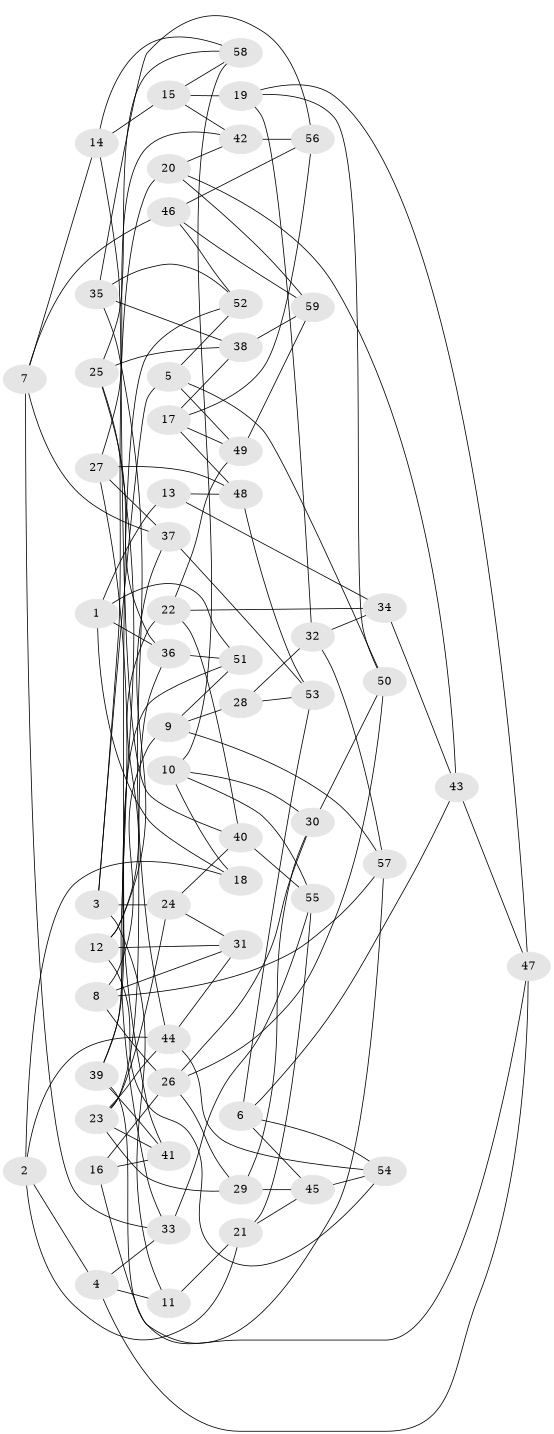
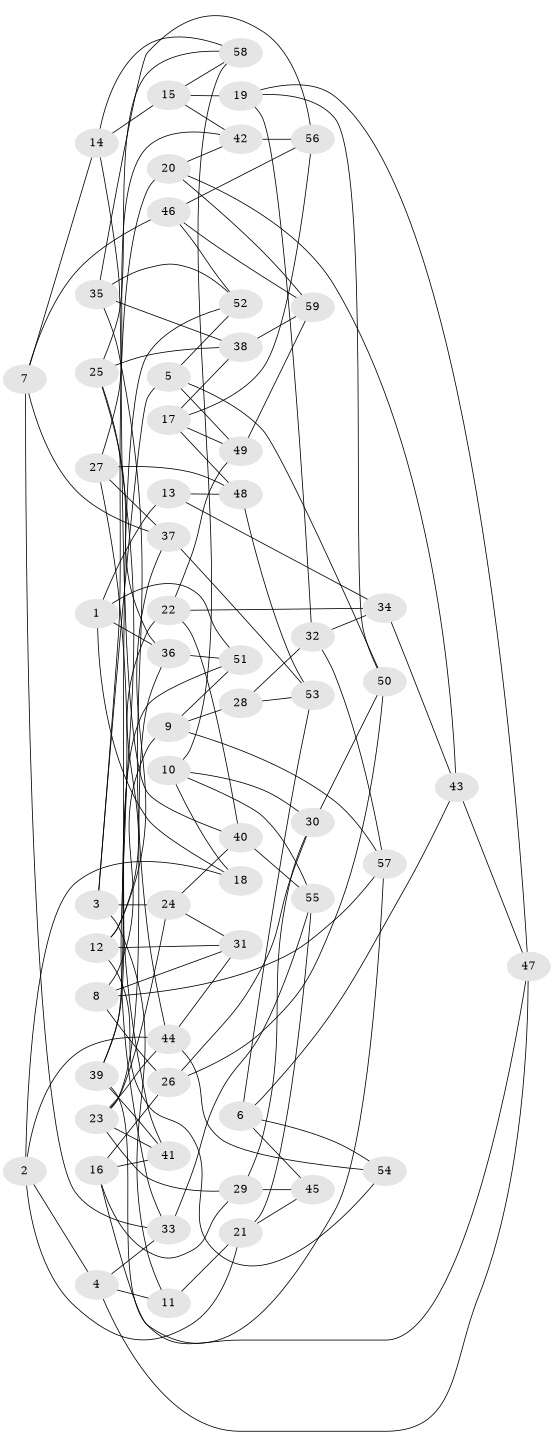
edge "26" -- "29": now "16" -- "29"
edge "54" -- "45": removed
